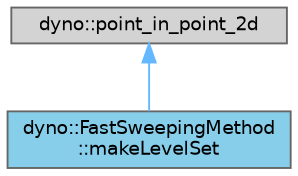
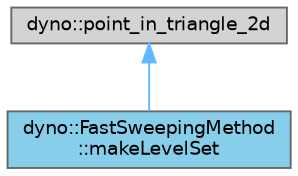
node "dyno::point_in_point_2d": label "dyno::point_in_point_2d" -> "dyno::point_in_triangle_2d"
